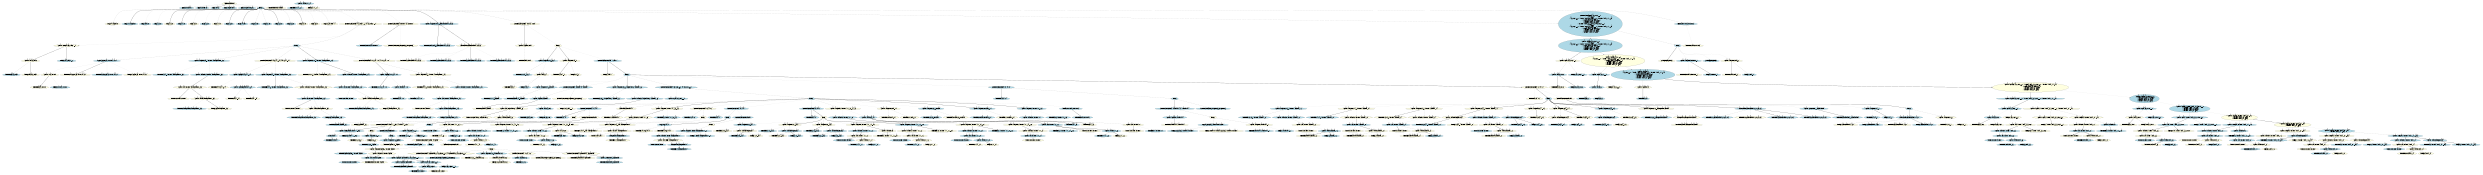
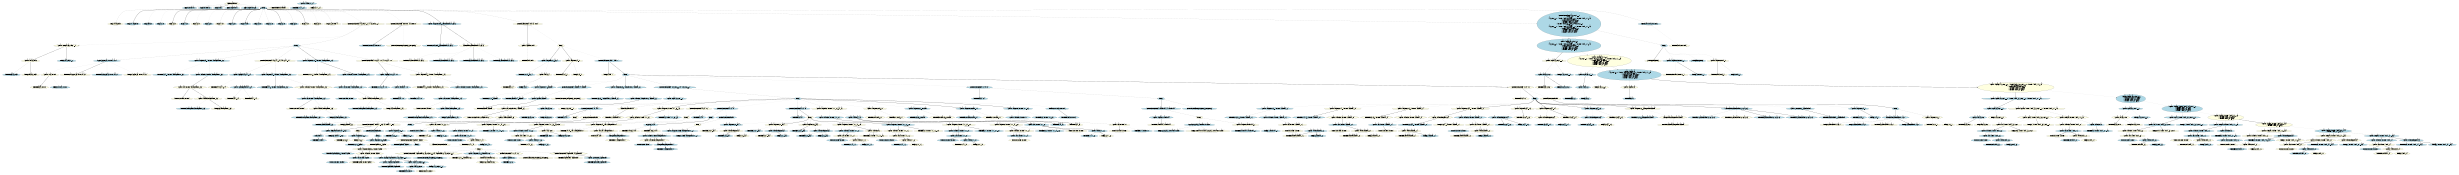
node "(IDENTIFIER,v18,if ( v18 ))": removed
